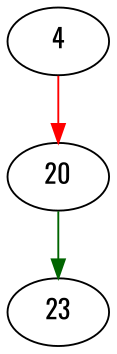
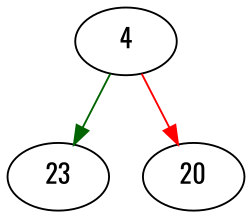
edge "20" -> "23": now "4" -> "23"
